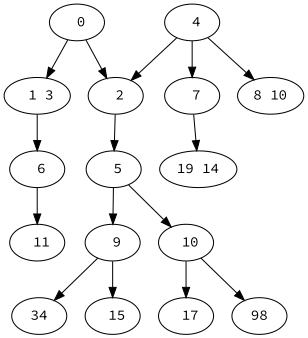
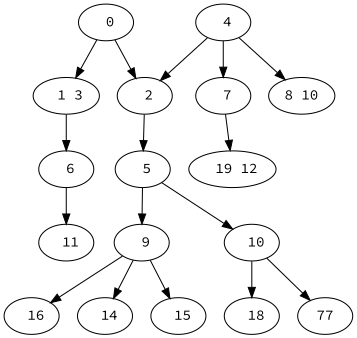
node "19 14": label "19 14" -> "19 12"
node "16": added
node "34": label "34" -> "14"
node "17": label "17" -> "77"
node "98": label "98" -> "18"
